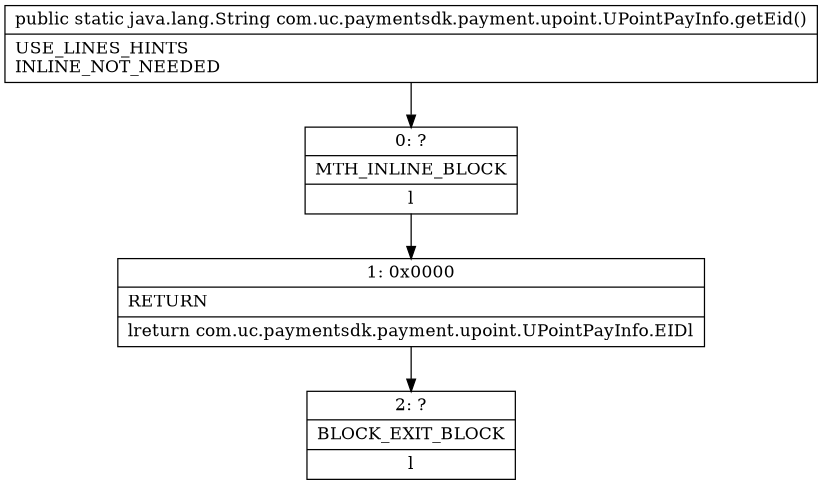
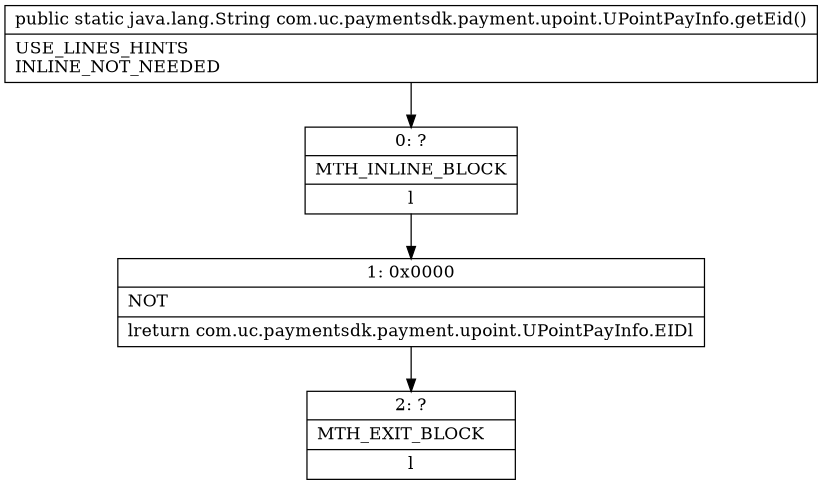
node "1: 0x0000": text "RETURN" -> "NOT"
node "2: ?": text "BLOCK_EXIT_BLOCK" -> "MTH_EXIT_BLOCK"
